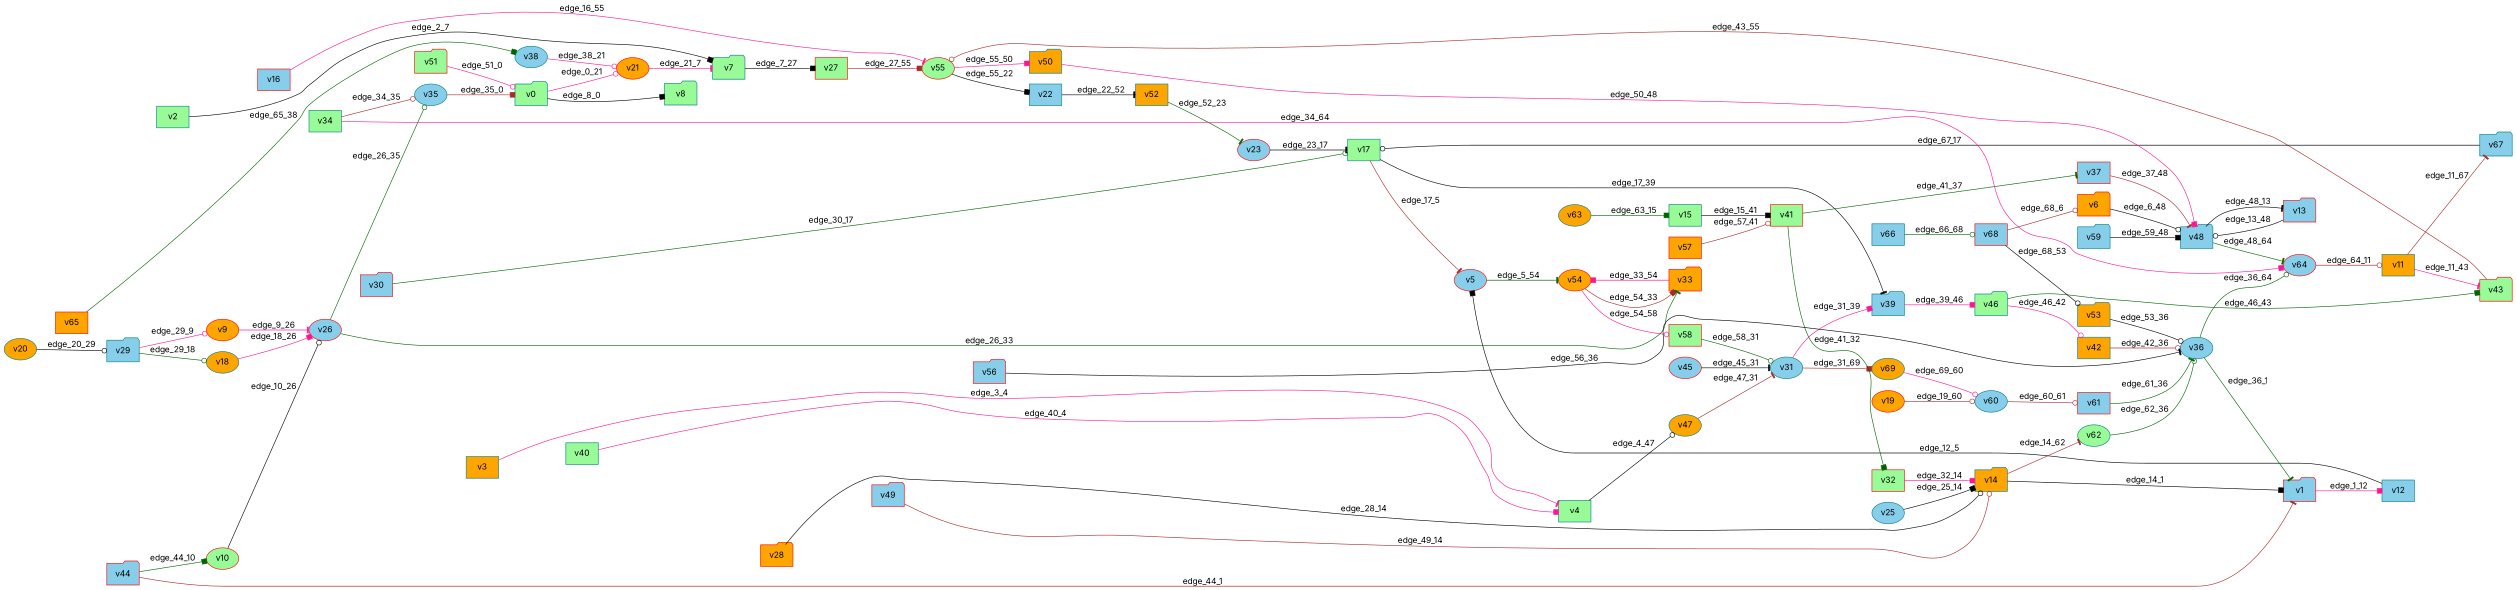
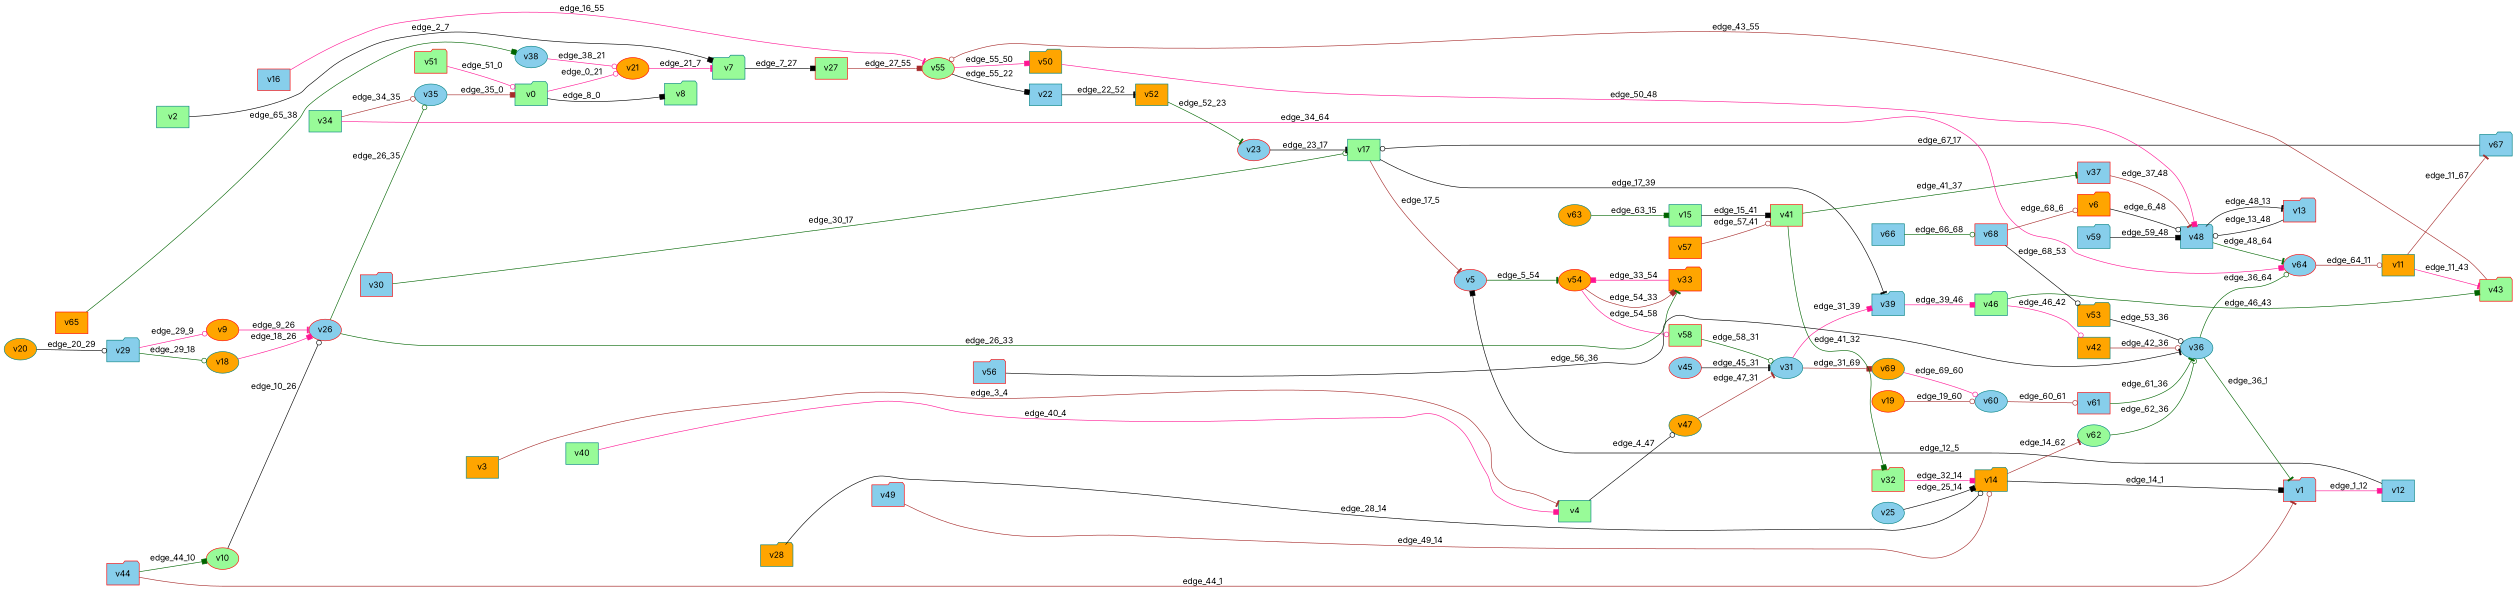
edge "v3" -> "v4": color deeppink -> brown
node "v32": shape box -> folder
node "v28": color red -> teal
